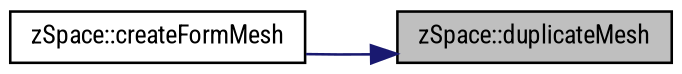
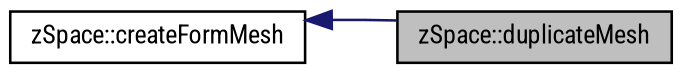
edge "zSpace::createFormMesh" -> "zSpace::duplicateMesh": reversed
